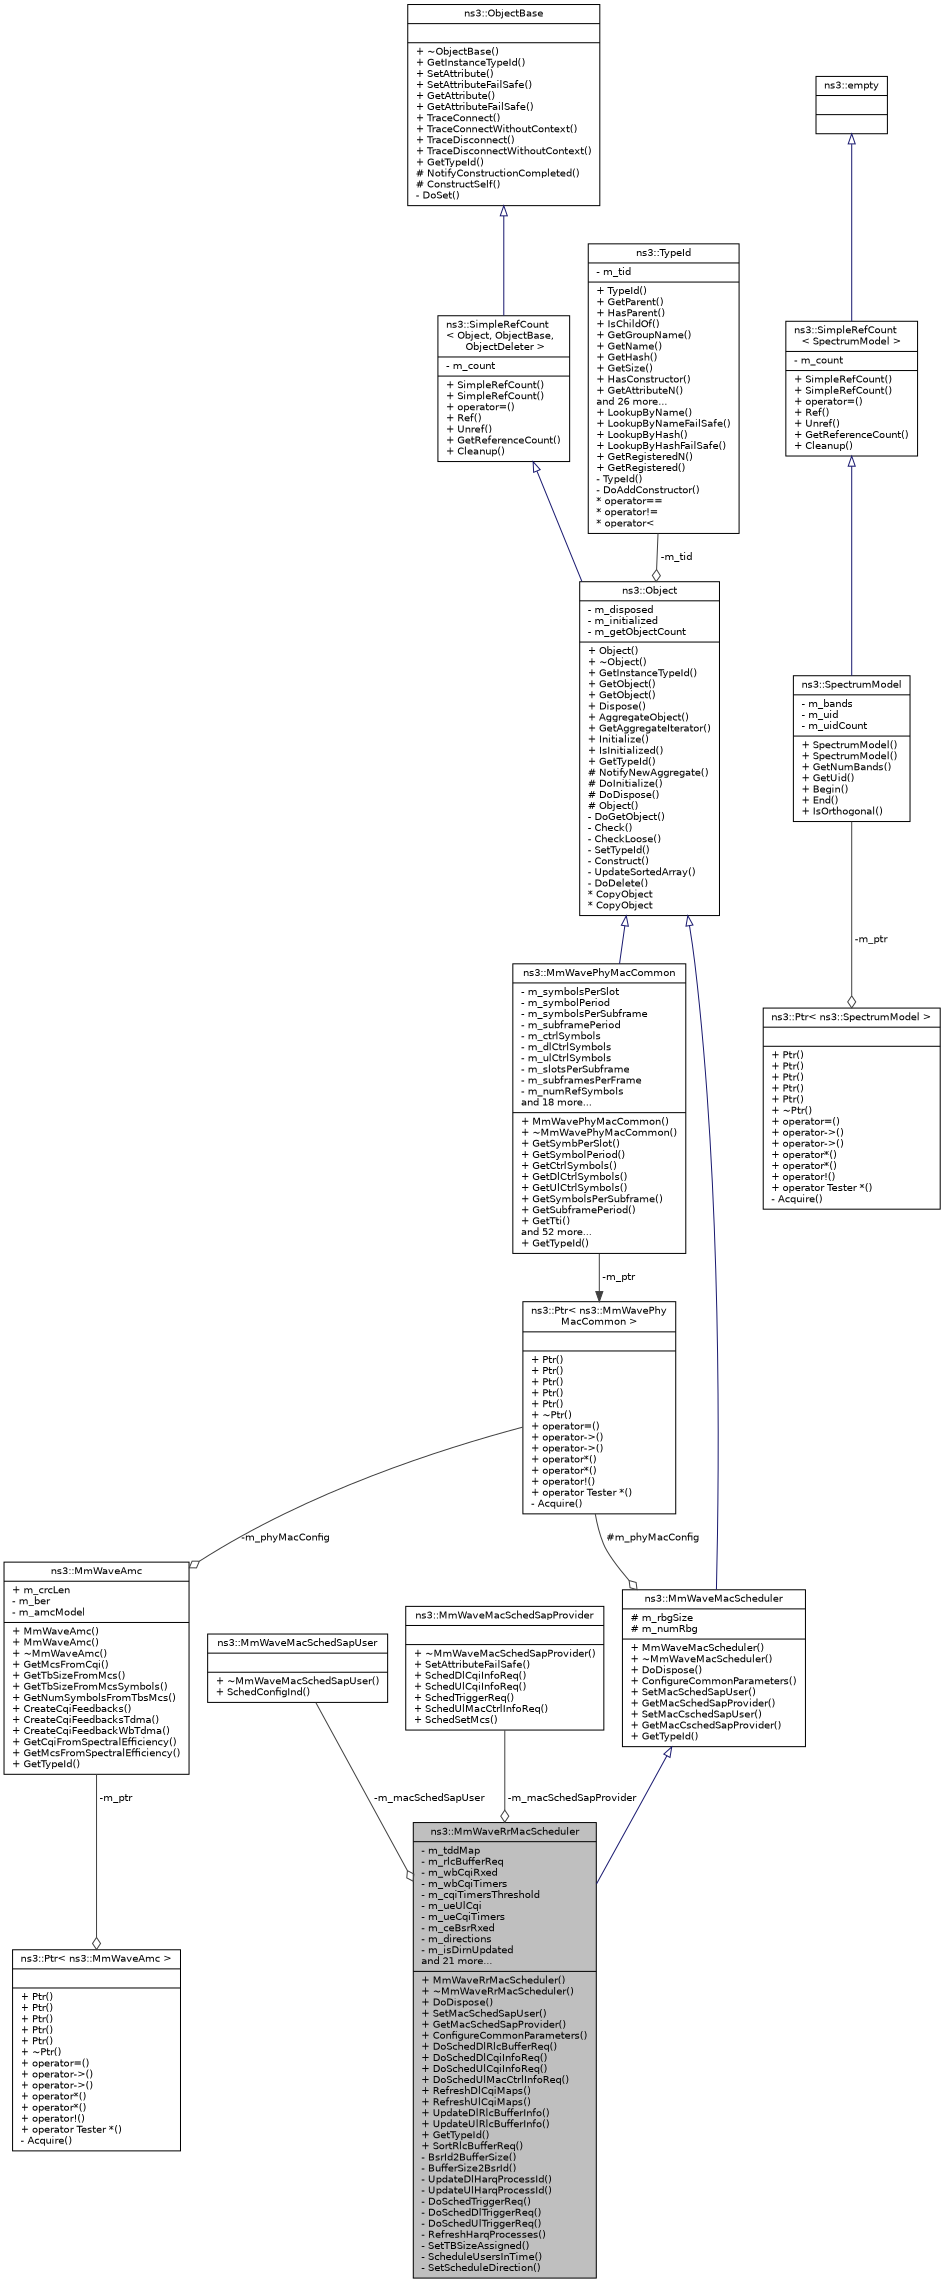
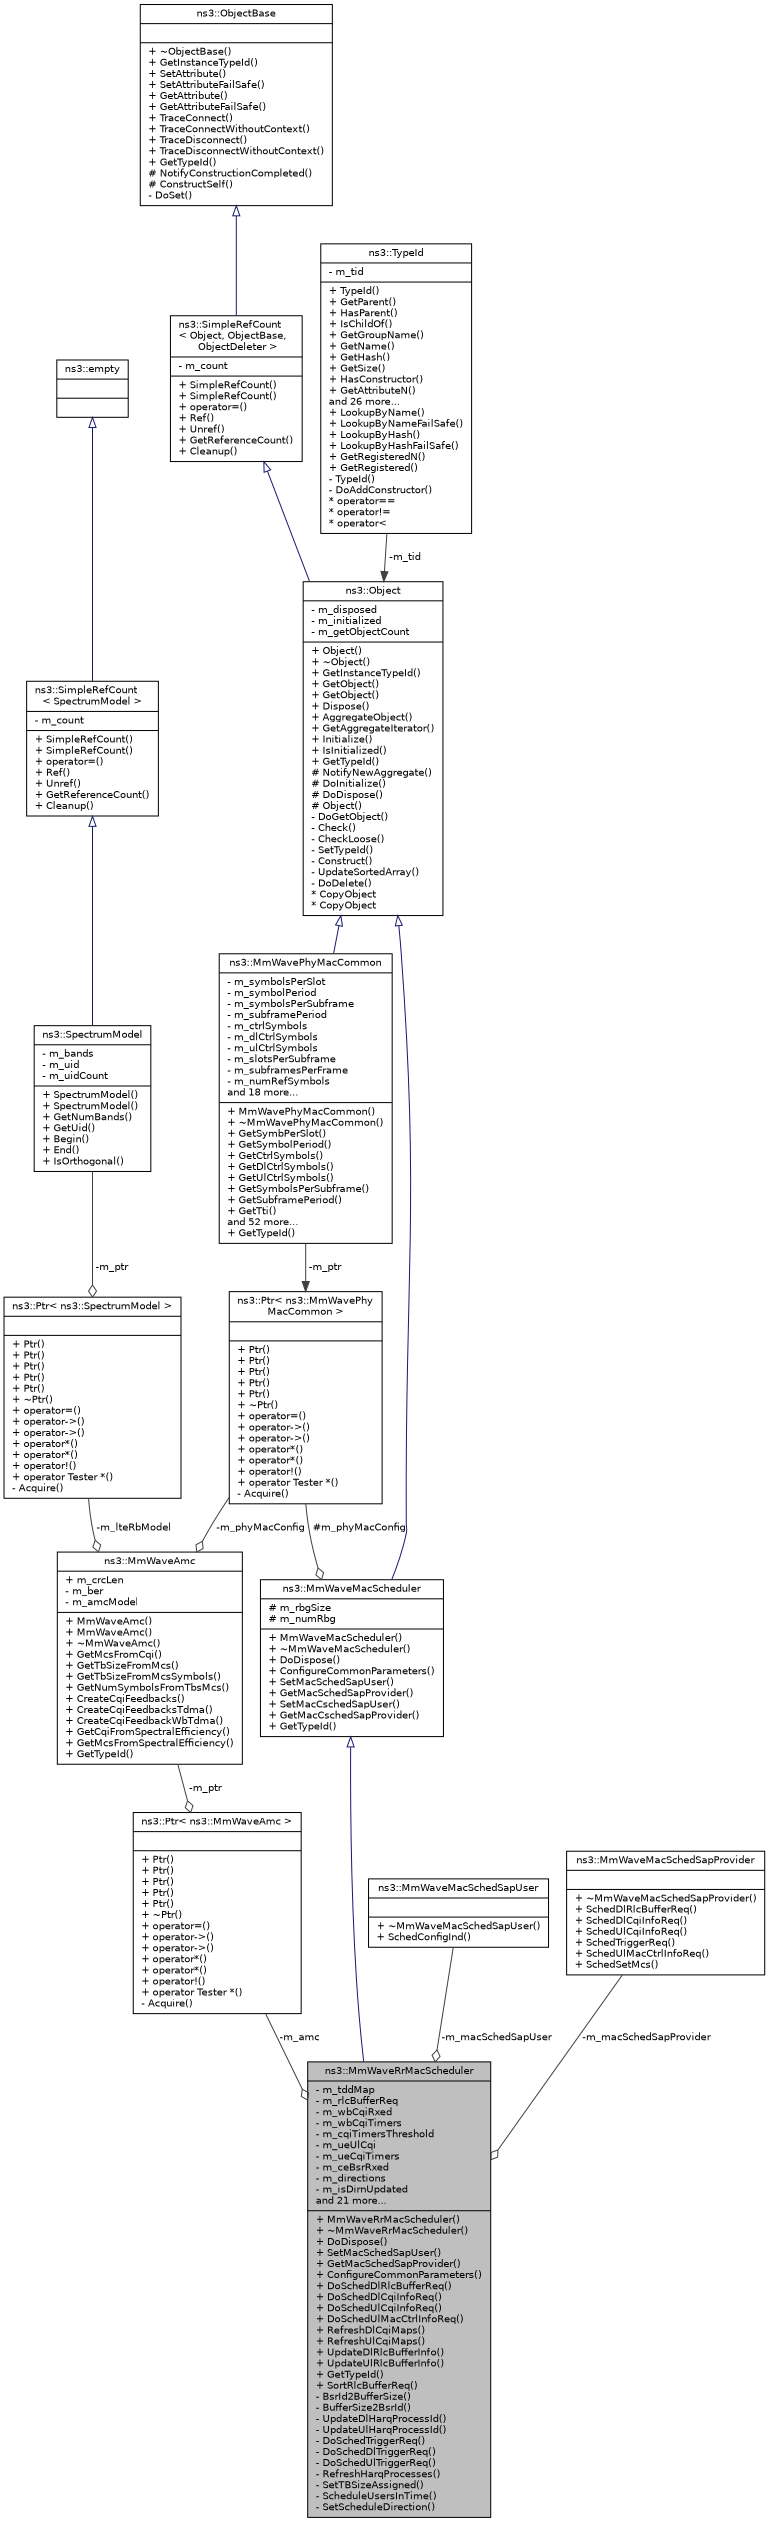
edge "ns3::TypeId" -> "ns3::Object": arrowhead odiamond -> normal
edge "ns3::Ptr< ns3::SpectrumModel >" -> "ns3::MmWaveAmc": added, label "-m_lteRbModel"
node "ns3::MmWaveMacSchedSapProvider": text "+ SetAttributeFailSafe()" -> "+ SchedDlRlcBufferReq()"
edge "ns3::Ptr< ns3::MmWaveAmc >" -> "ns3::MmWaveRrMacScheduler": added, label "-m_amc"
